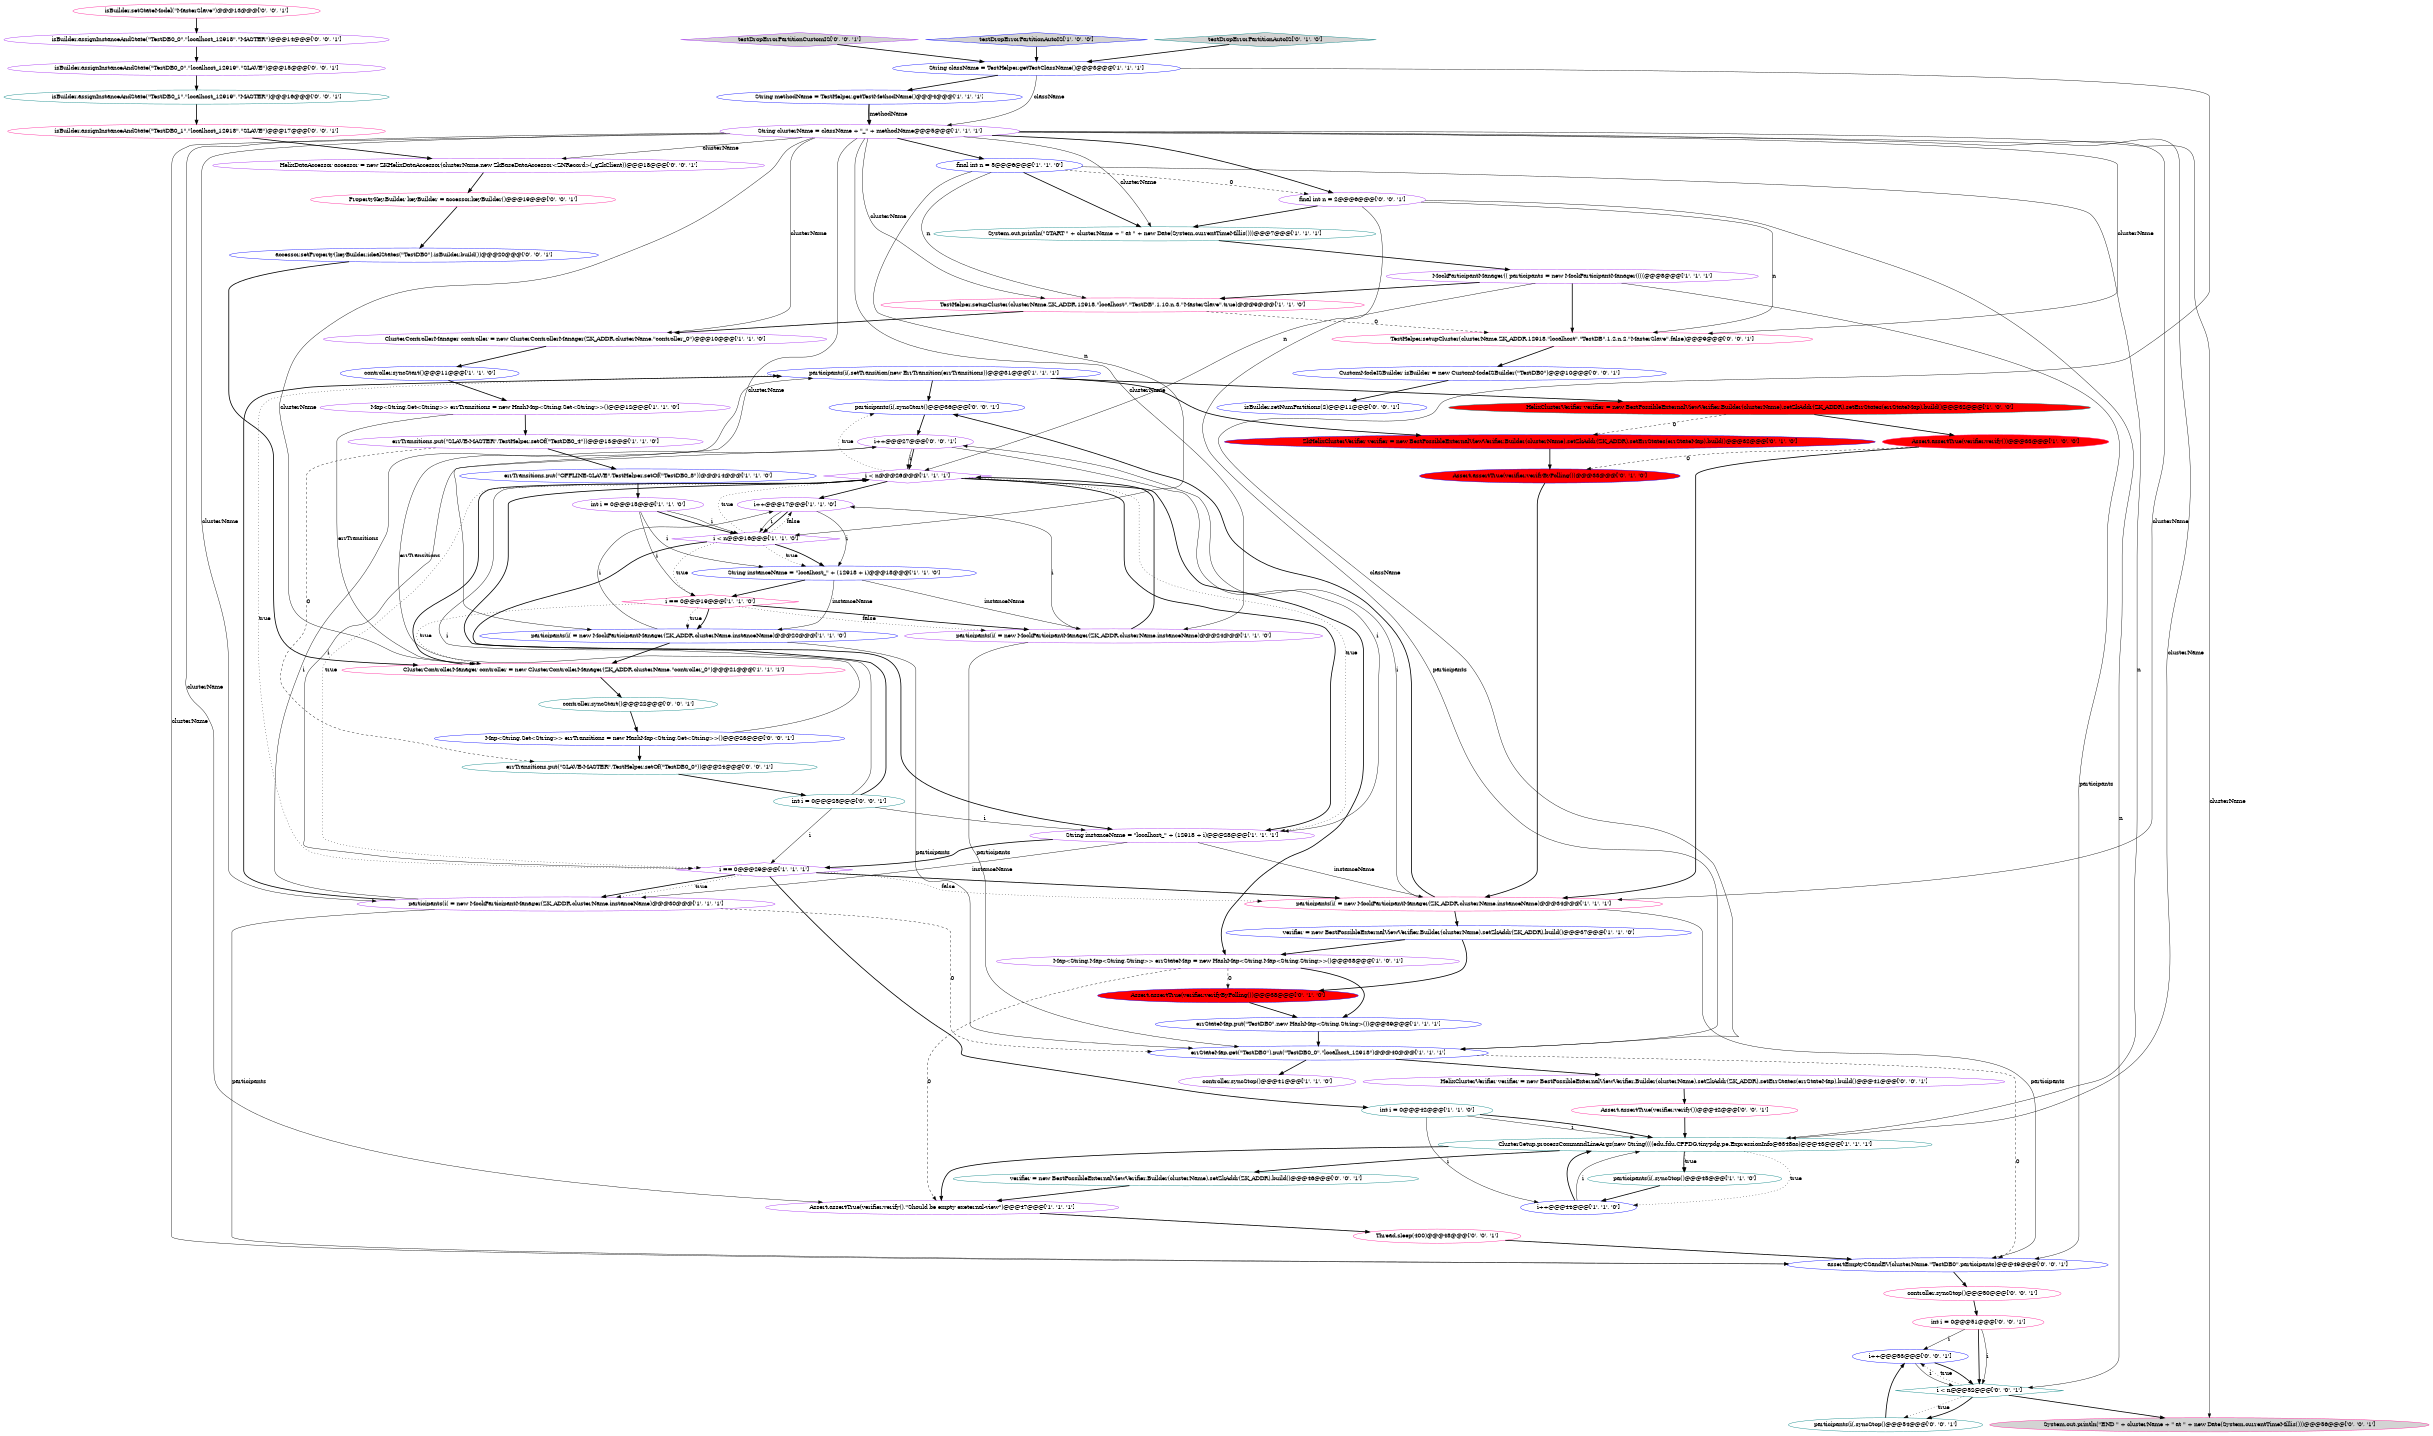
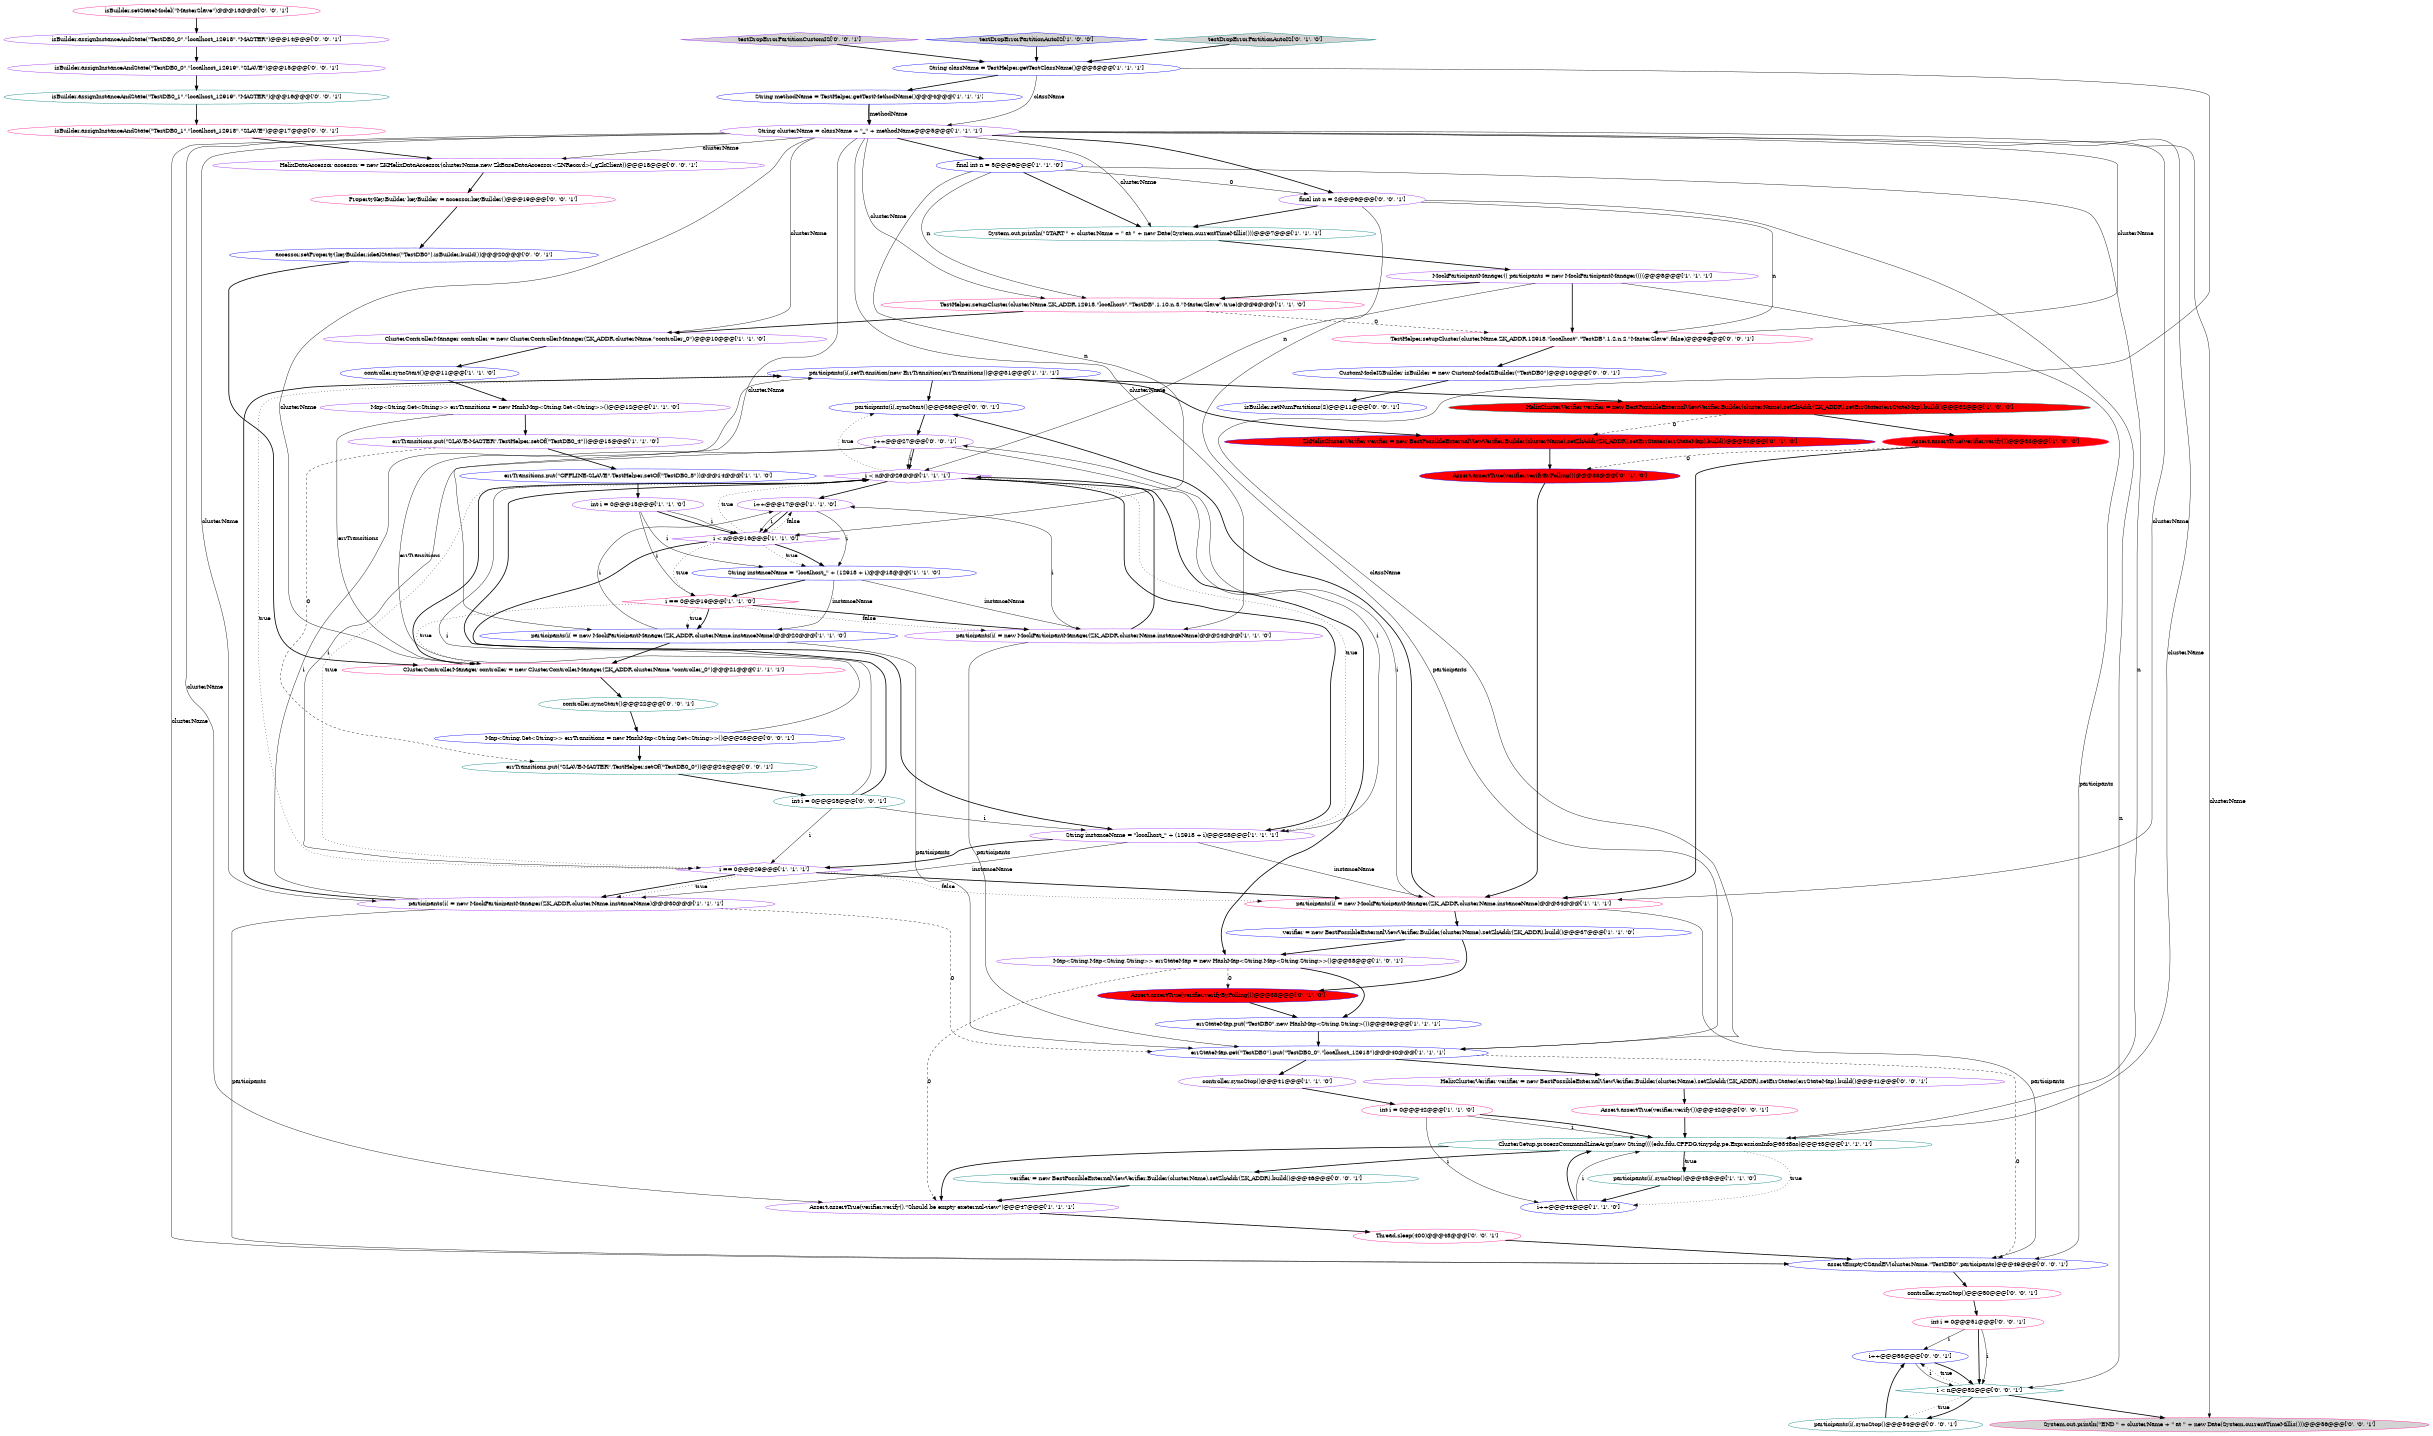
edge "final int n = 5@@@6@@@['1', '1', '0']" -> "final int n = 2@@@6@@@['0', '0', '1']": style dashed -> solid
edge "i == 0@@@29@@@['1', '1', '1']" -> "int i = 0@@@42@@@['1', '1', '0']": now "controller.syncStop()@@@41@@@['1', '1', '0']" -> "int i = 0@@@42@@@['1', '1', '0']"
node "int i = 0@@@42@@@['1', '1', '0']": color teal -> deeppink
